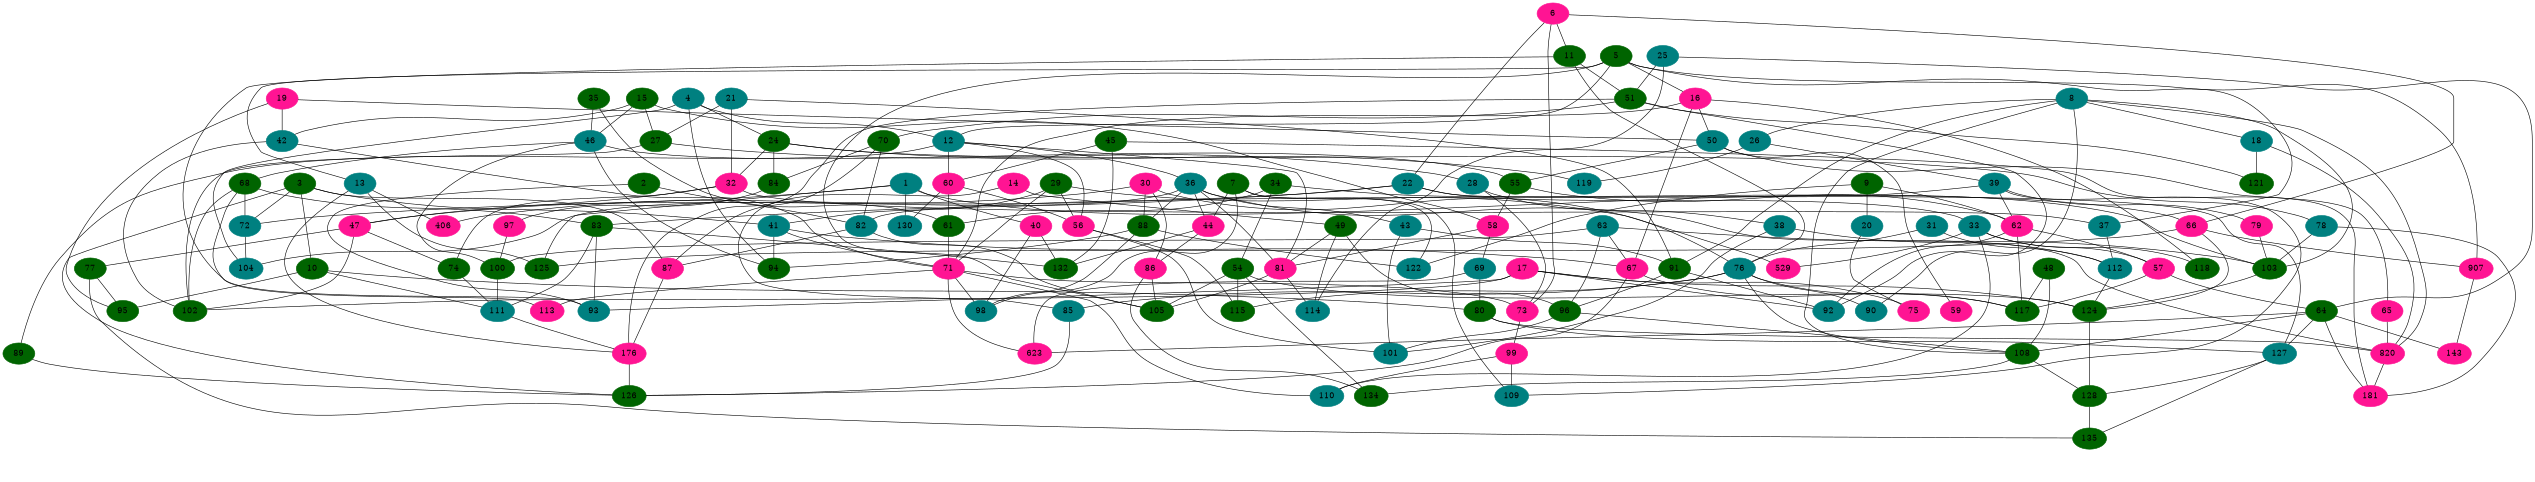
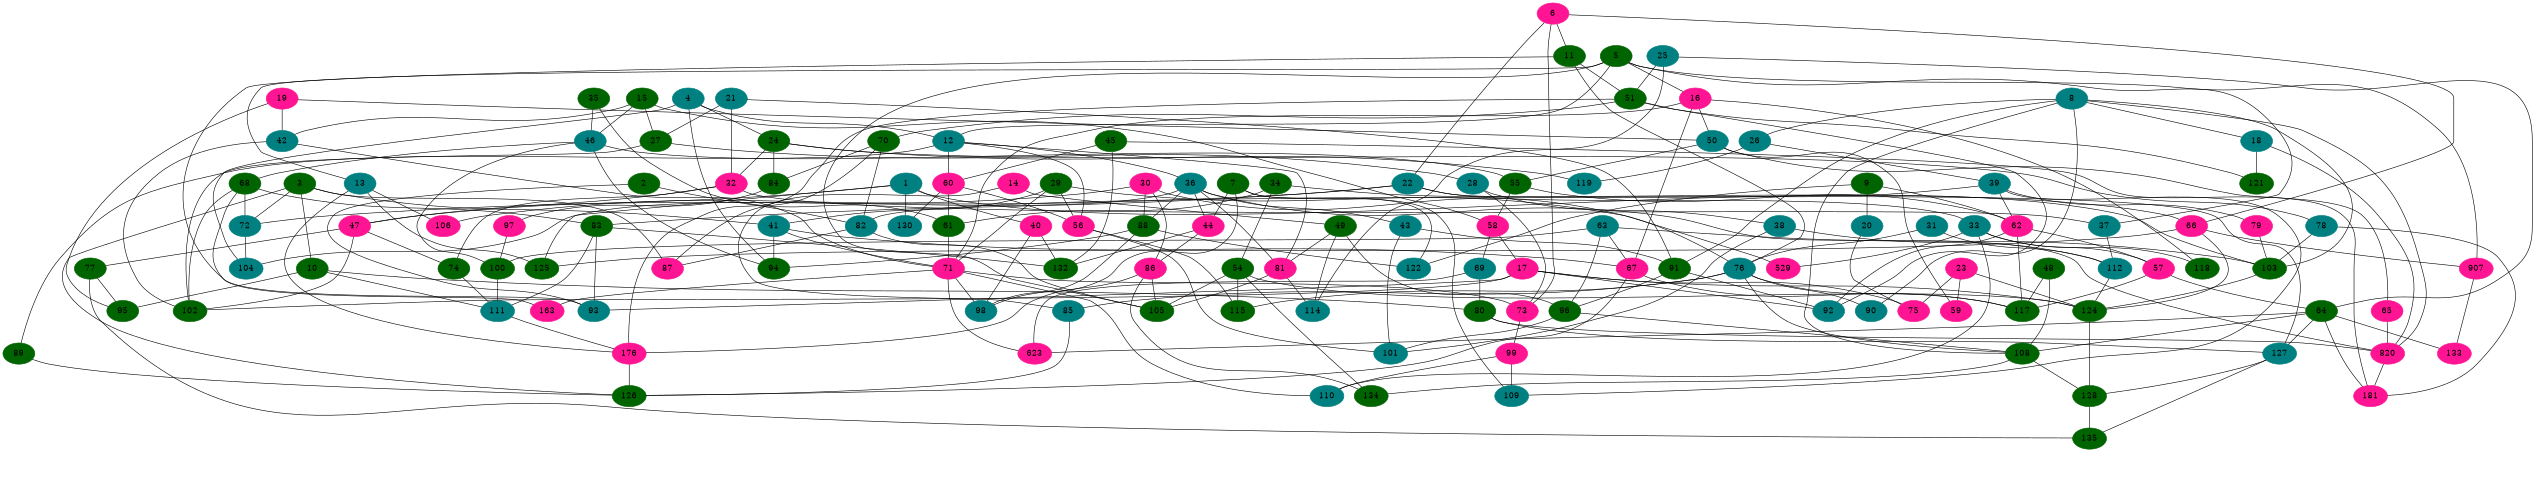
node "406": label "406" -> "106"
edge "58" -- "81": now "58" -- "17"
node "23": added
node "113": label "113" -> "163"
edge "87" -- "176": now "86" -- "176"
node "143": label "143" -> "133"
